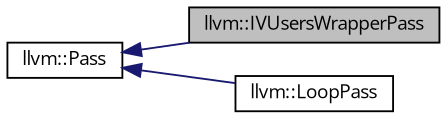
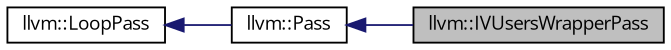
edge "llvm::LoopPass" -> "llvm::Pass": reversed
